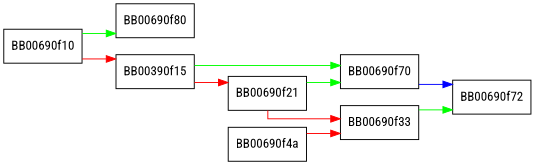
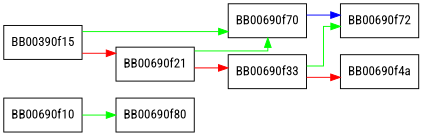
edge "BB00690f10" -> "BB00390f15": removed
edge "BB00690f4a" -> "BB00690f33": reversed
